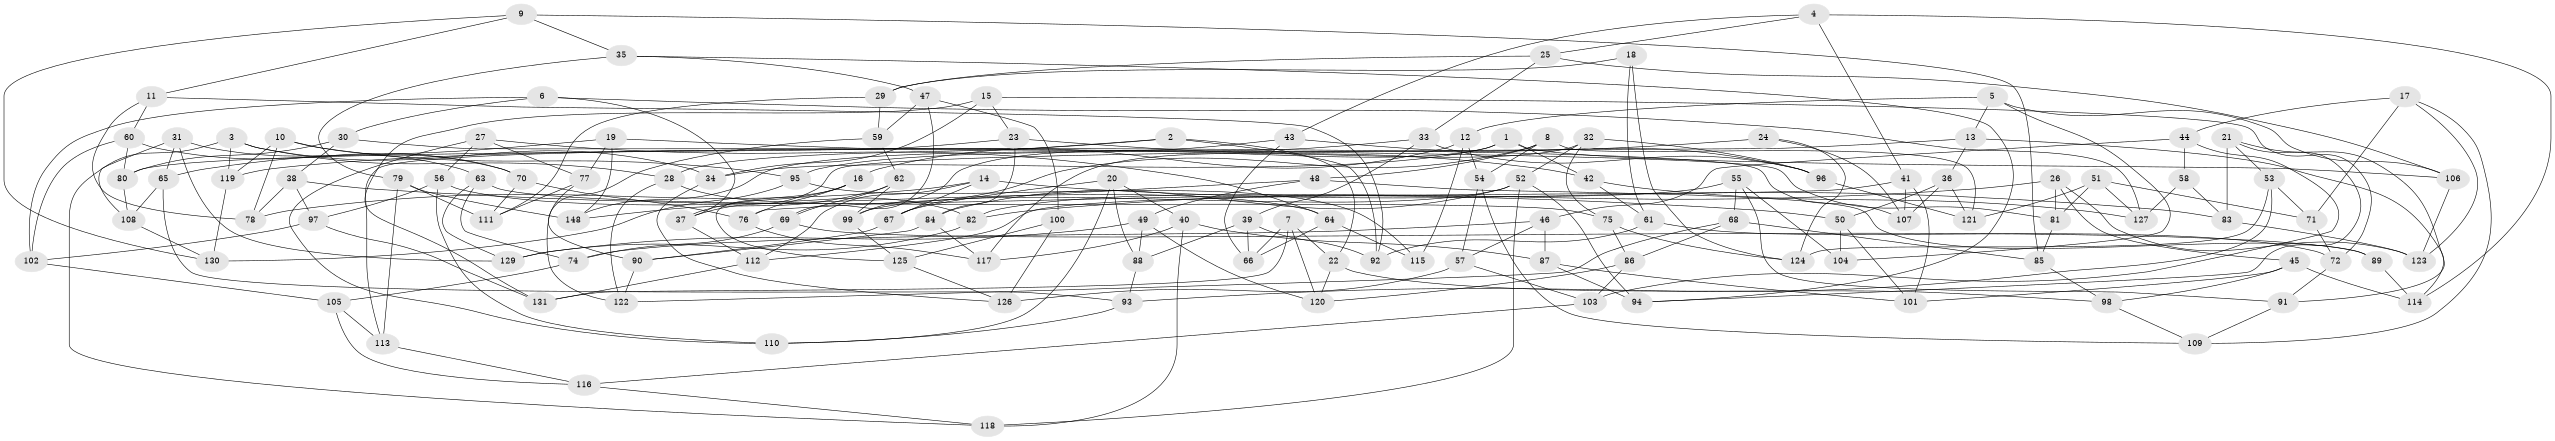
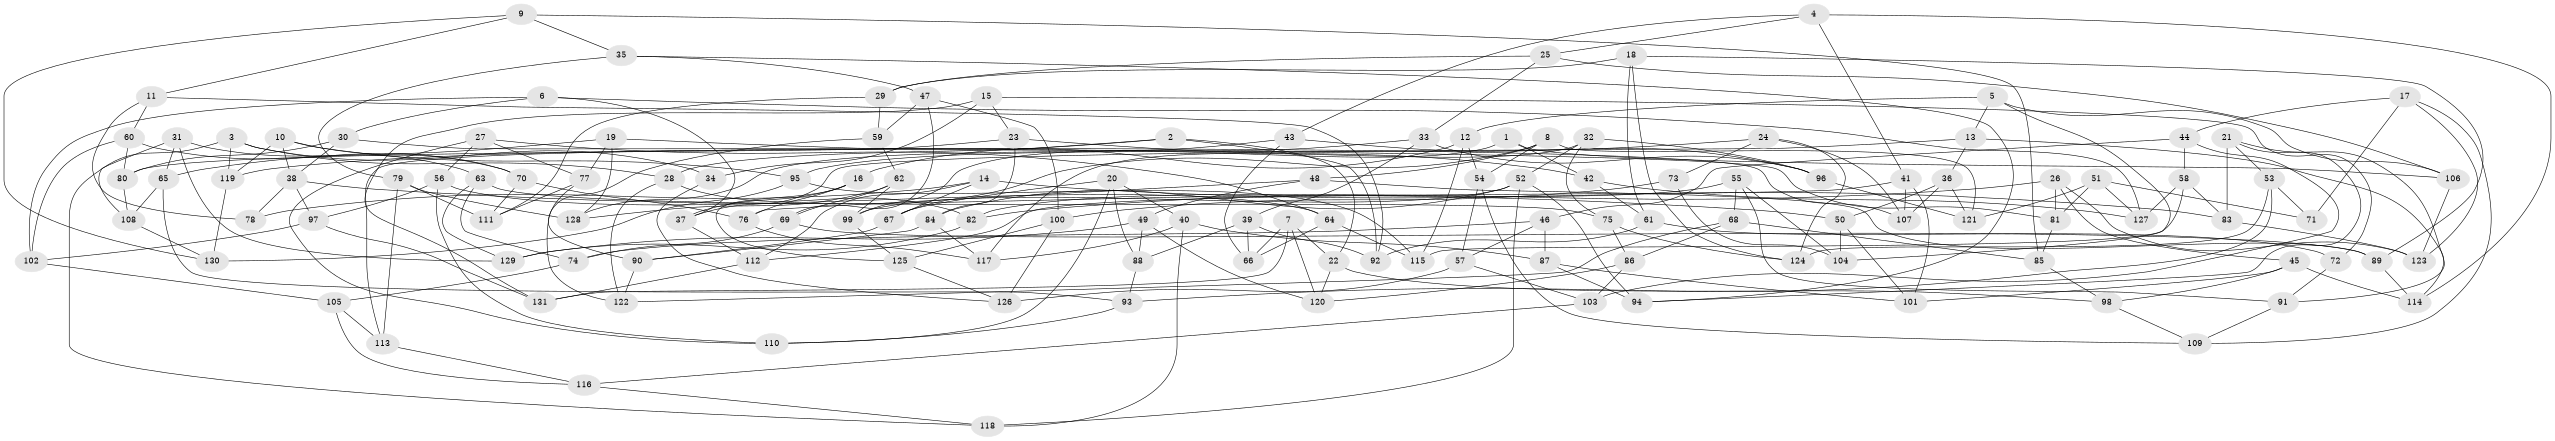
edge "18" -- "89": added
edge "1" -- "34": removed
edge "10" -- "78": now "10" -- "38"
node "73": added
node "148": label "148" -> "128"
edge "71" -- "72": removed
edge "58" -- "115": added
